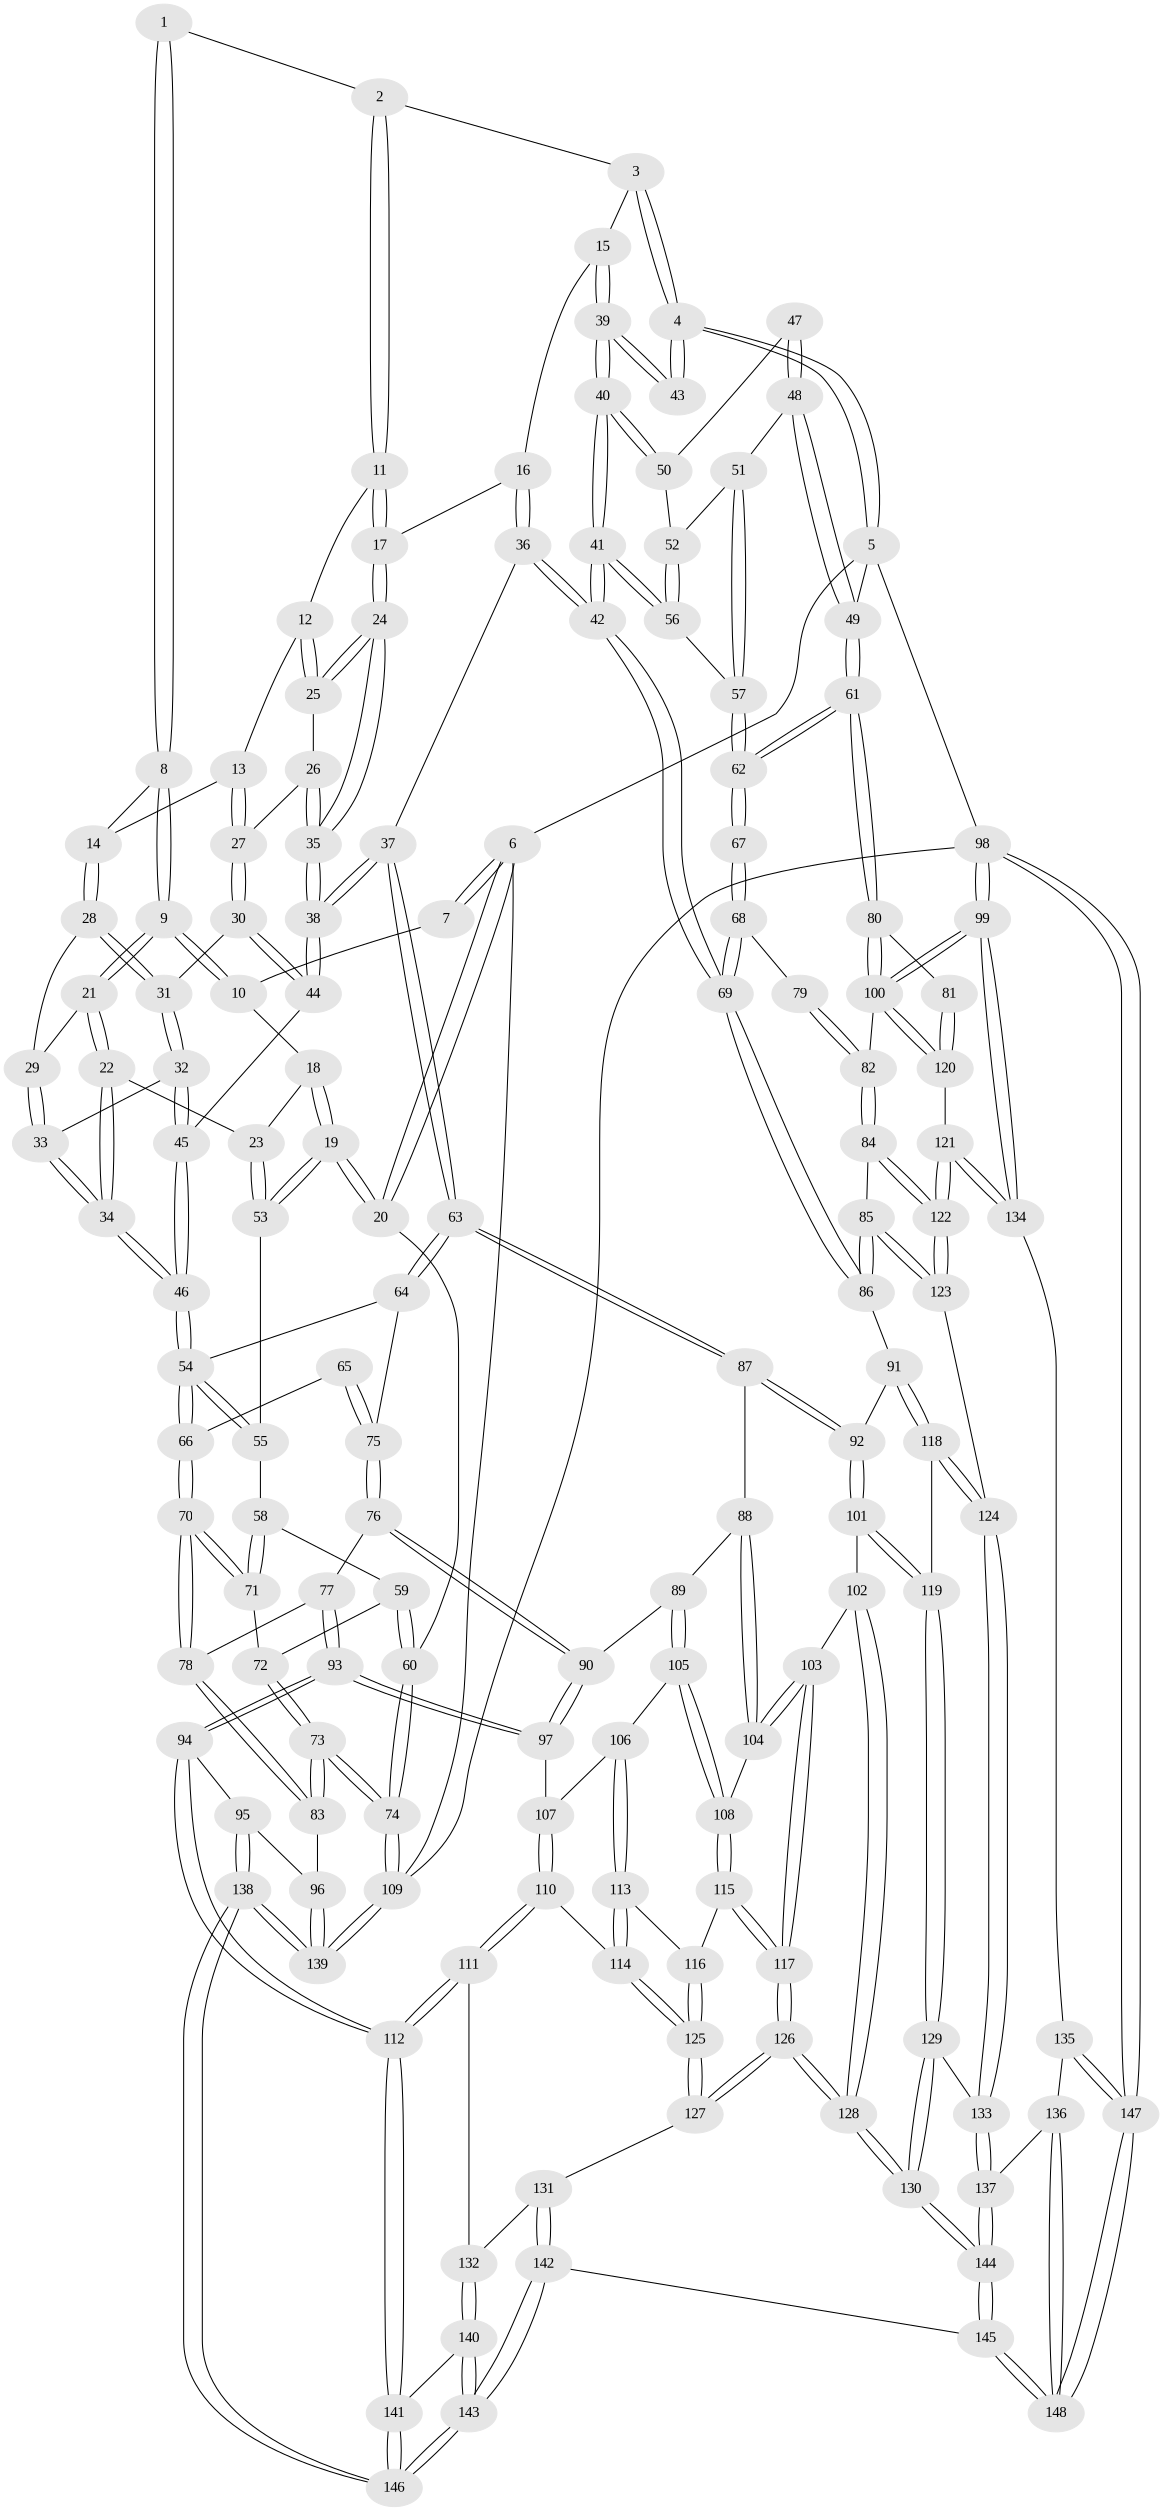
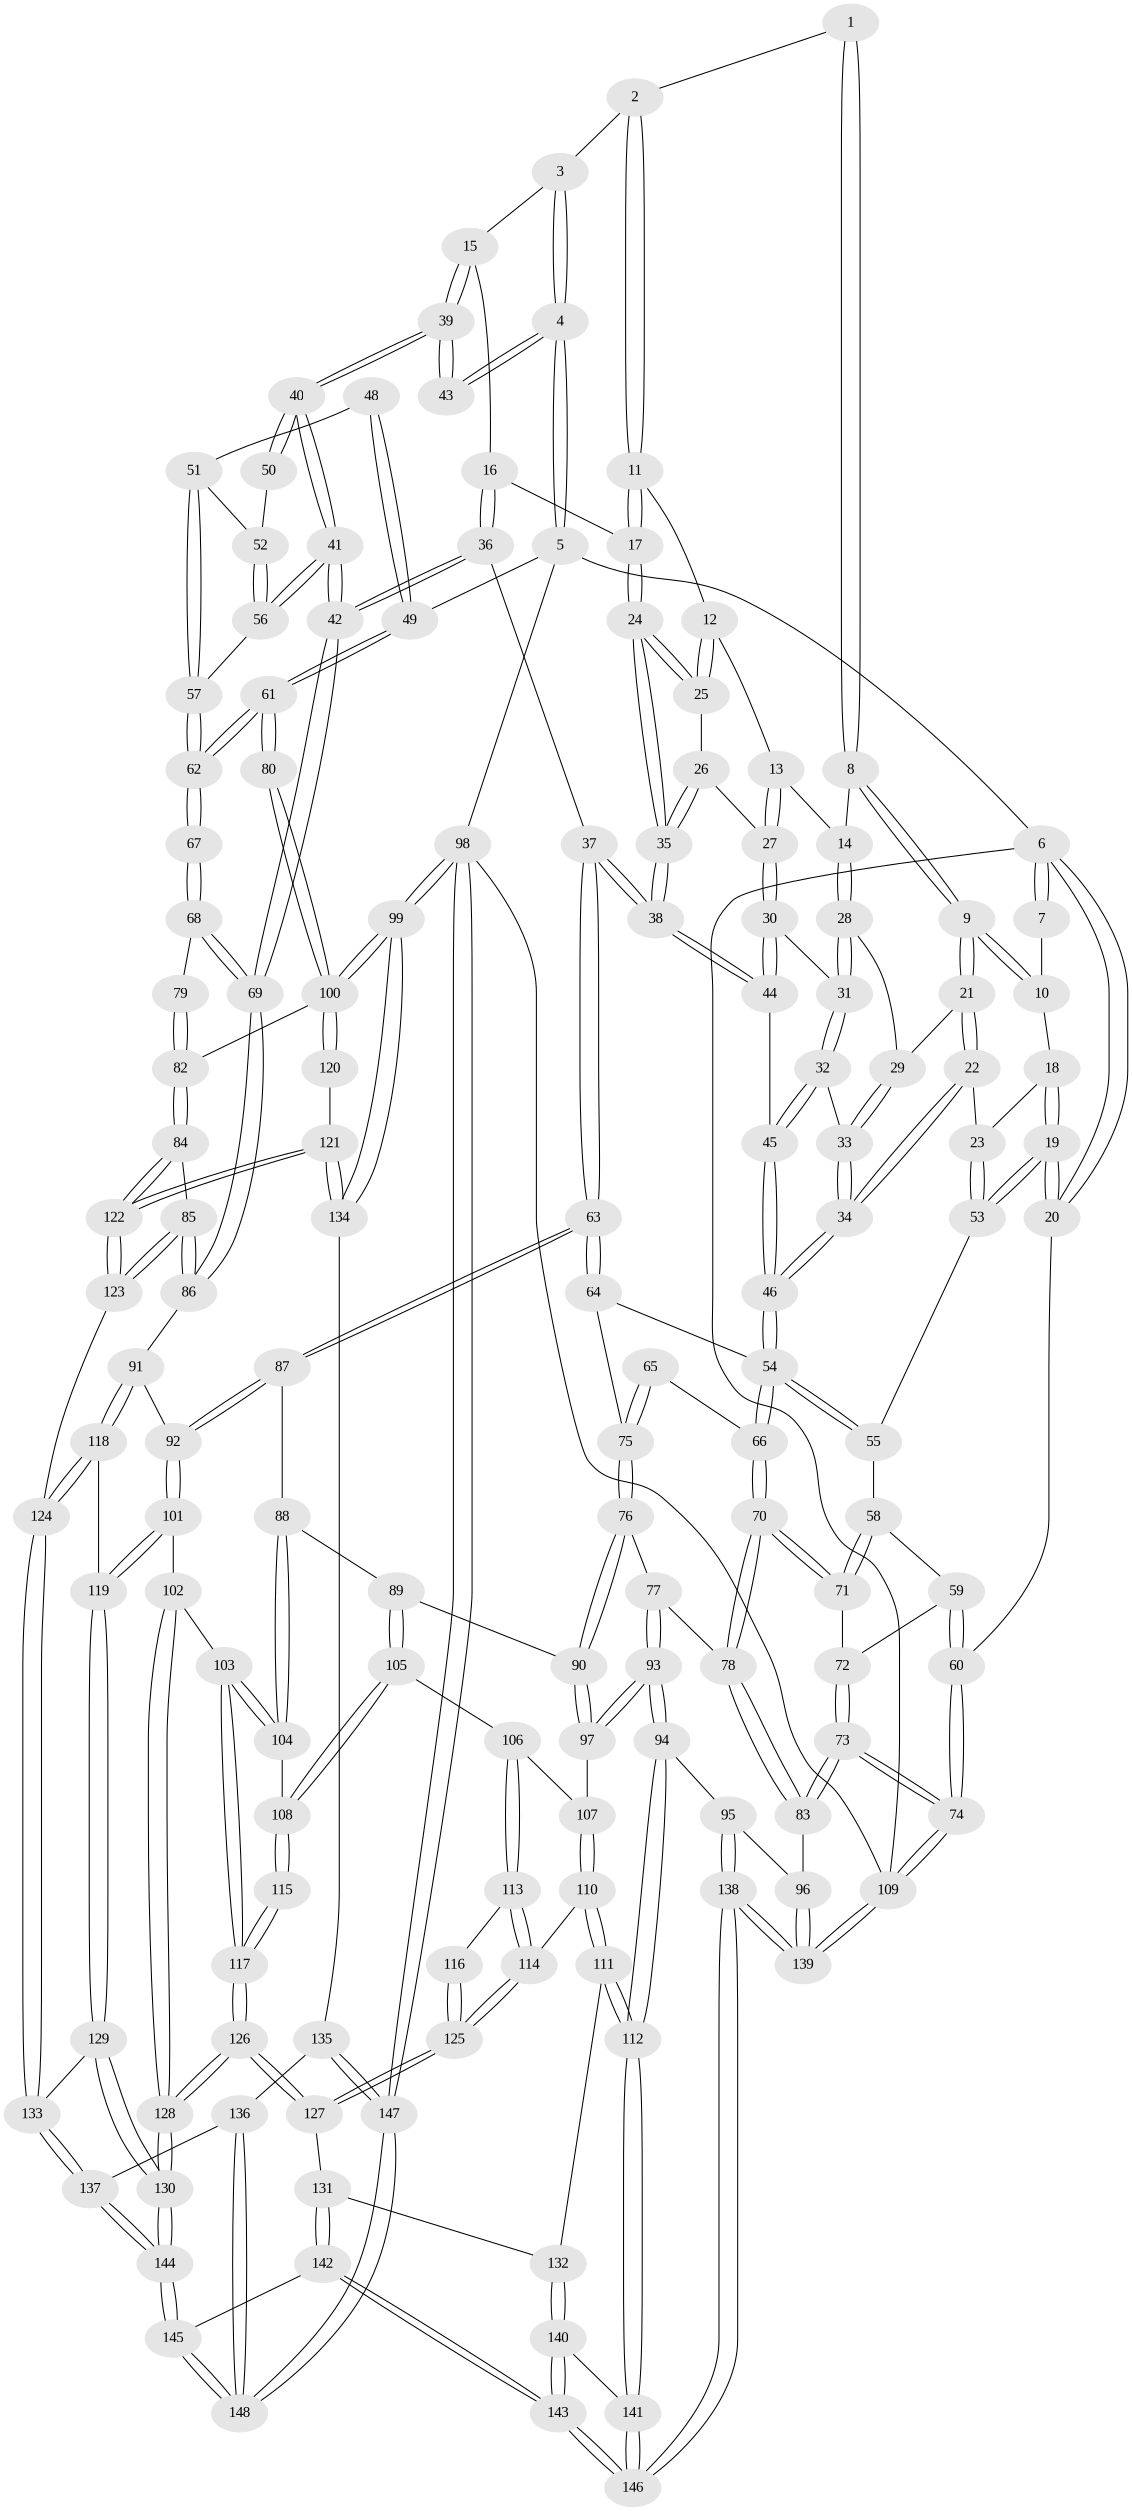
node "47": removed
node "81": removed
edge "115" -- "116": removed
